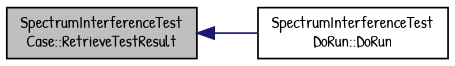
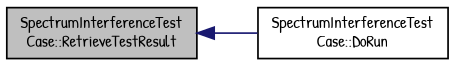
node "SpectrumInterferenceTest DoRun::DoRun": label "SpectrumInterferenceTest DoRun::DoRun" -> "SpectrumInterferenceTest Case::DoRun"
